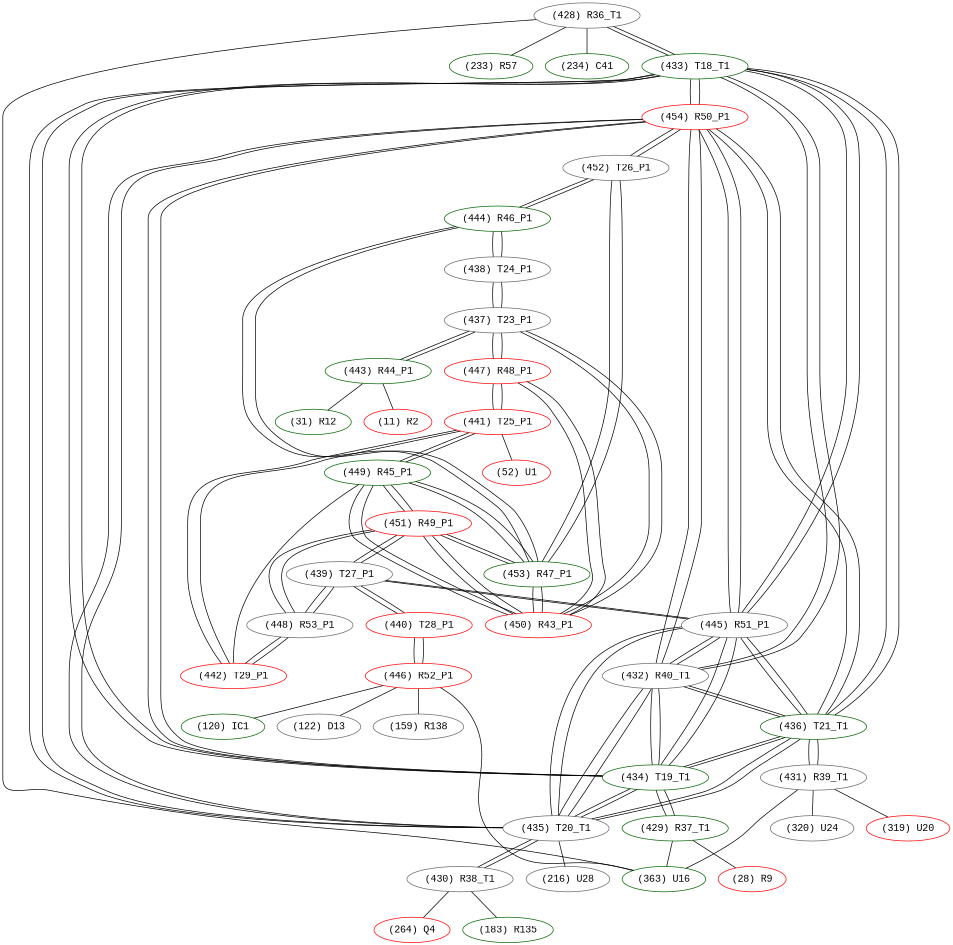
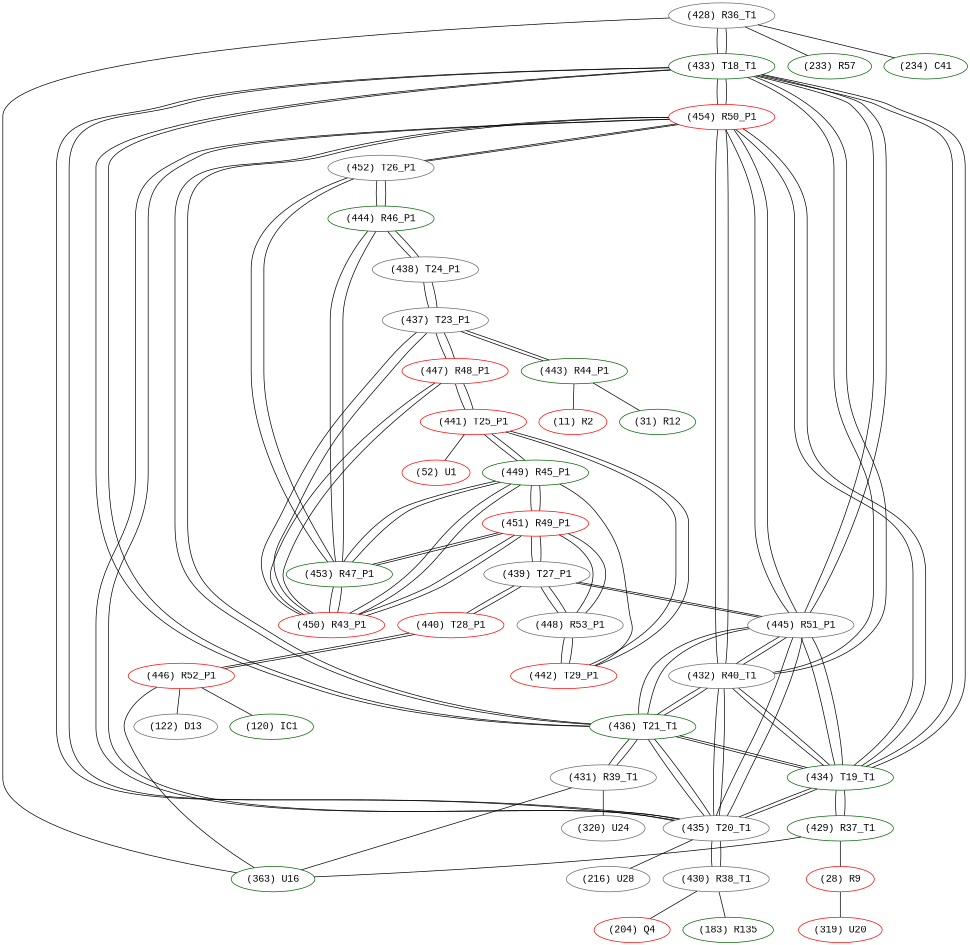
node "(159) R138": removed
edge "(431) R39_T1" -- "(319) U20": now "(28) R9" -- "(319) U20"
node "(264) Q4": label "(264) Q4" -> "(204) Q4"
